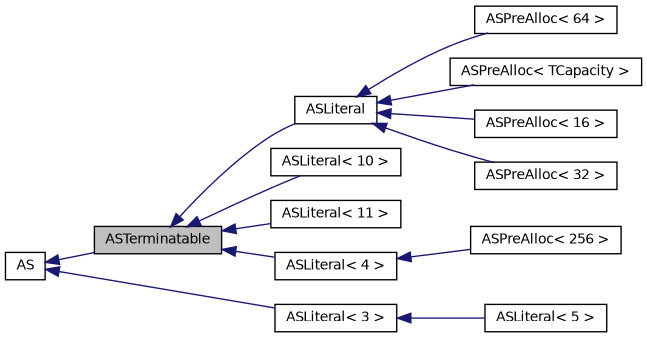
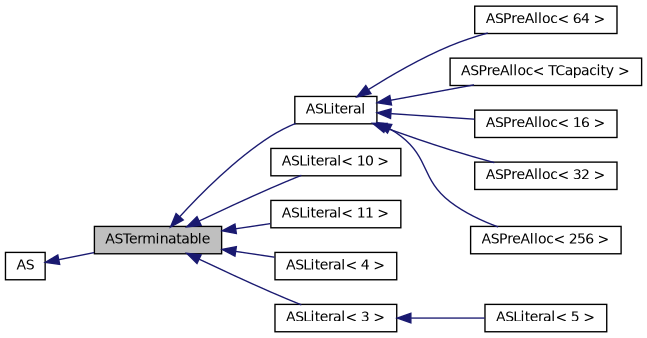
edge "ASPreAlloc< 256 >" -> "ASLiteral< 4 >": now "ASPreAlloc< 256 >" -> "ASLiteral"
edge "ASLiteral< 3 >" -> "AS": now "ASLiteral< 3 >" -> "ASTerminatable"
